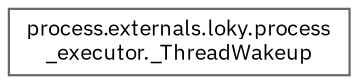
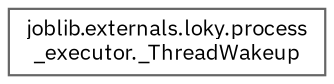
node "process.externals.loky.process _executor._ThreadWakeup": label "process.externals.loky.process _executor._ThreadWakeup" -> "joblib.externals.loky.process _executor._ThreadWakeup"
